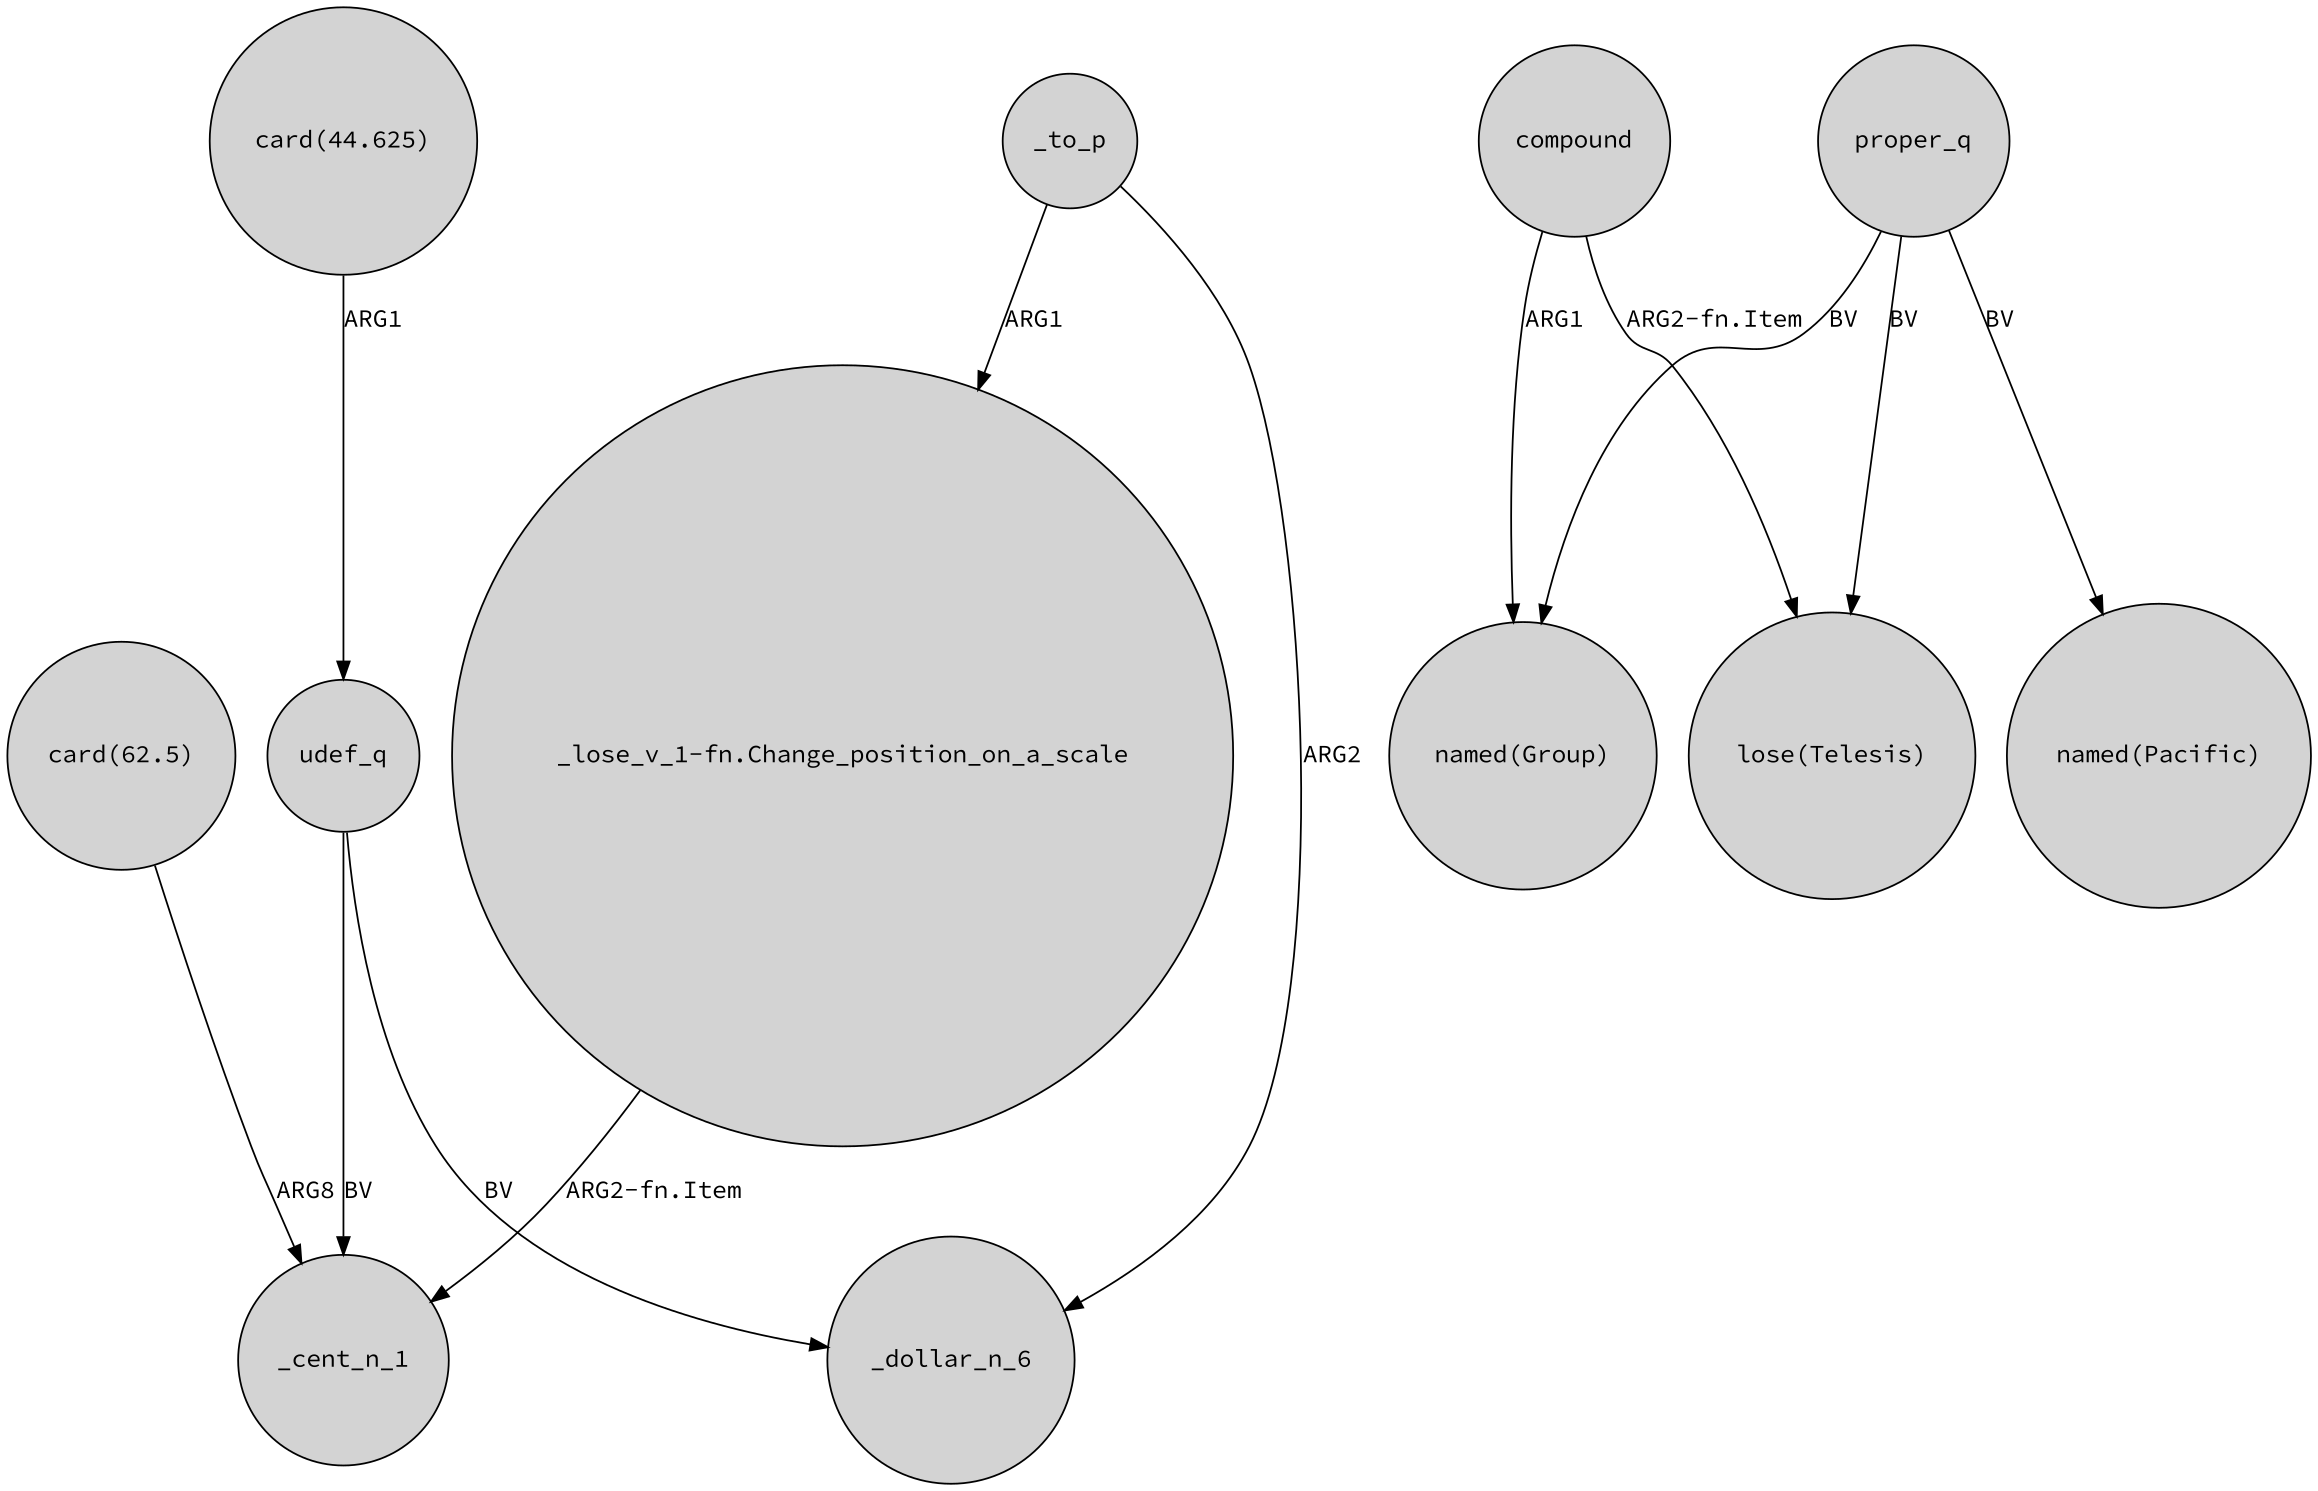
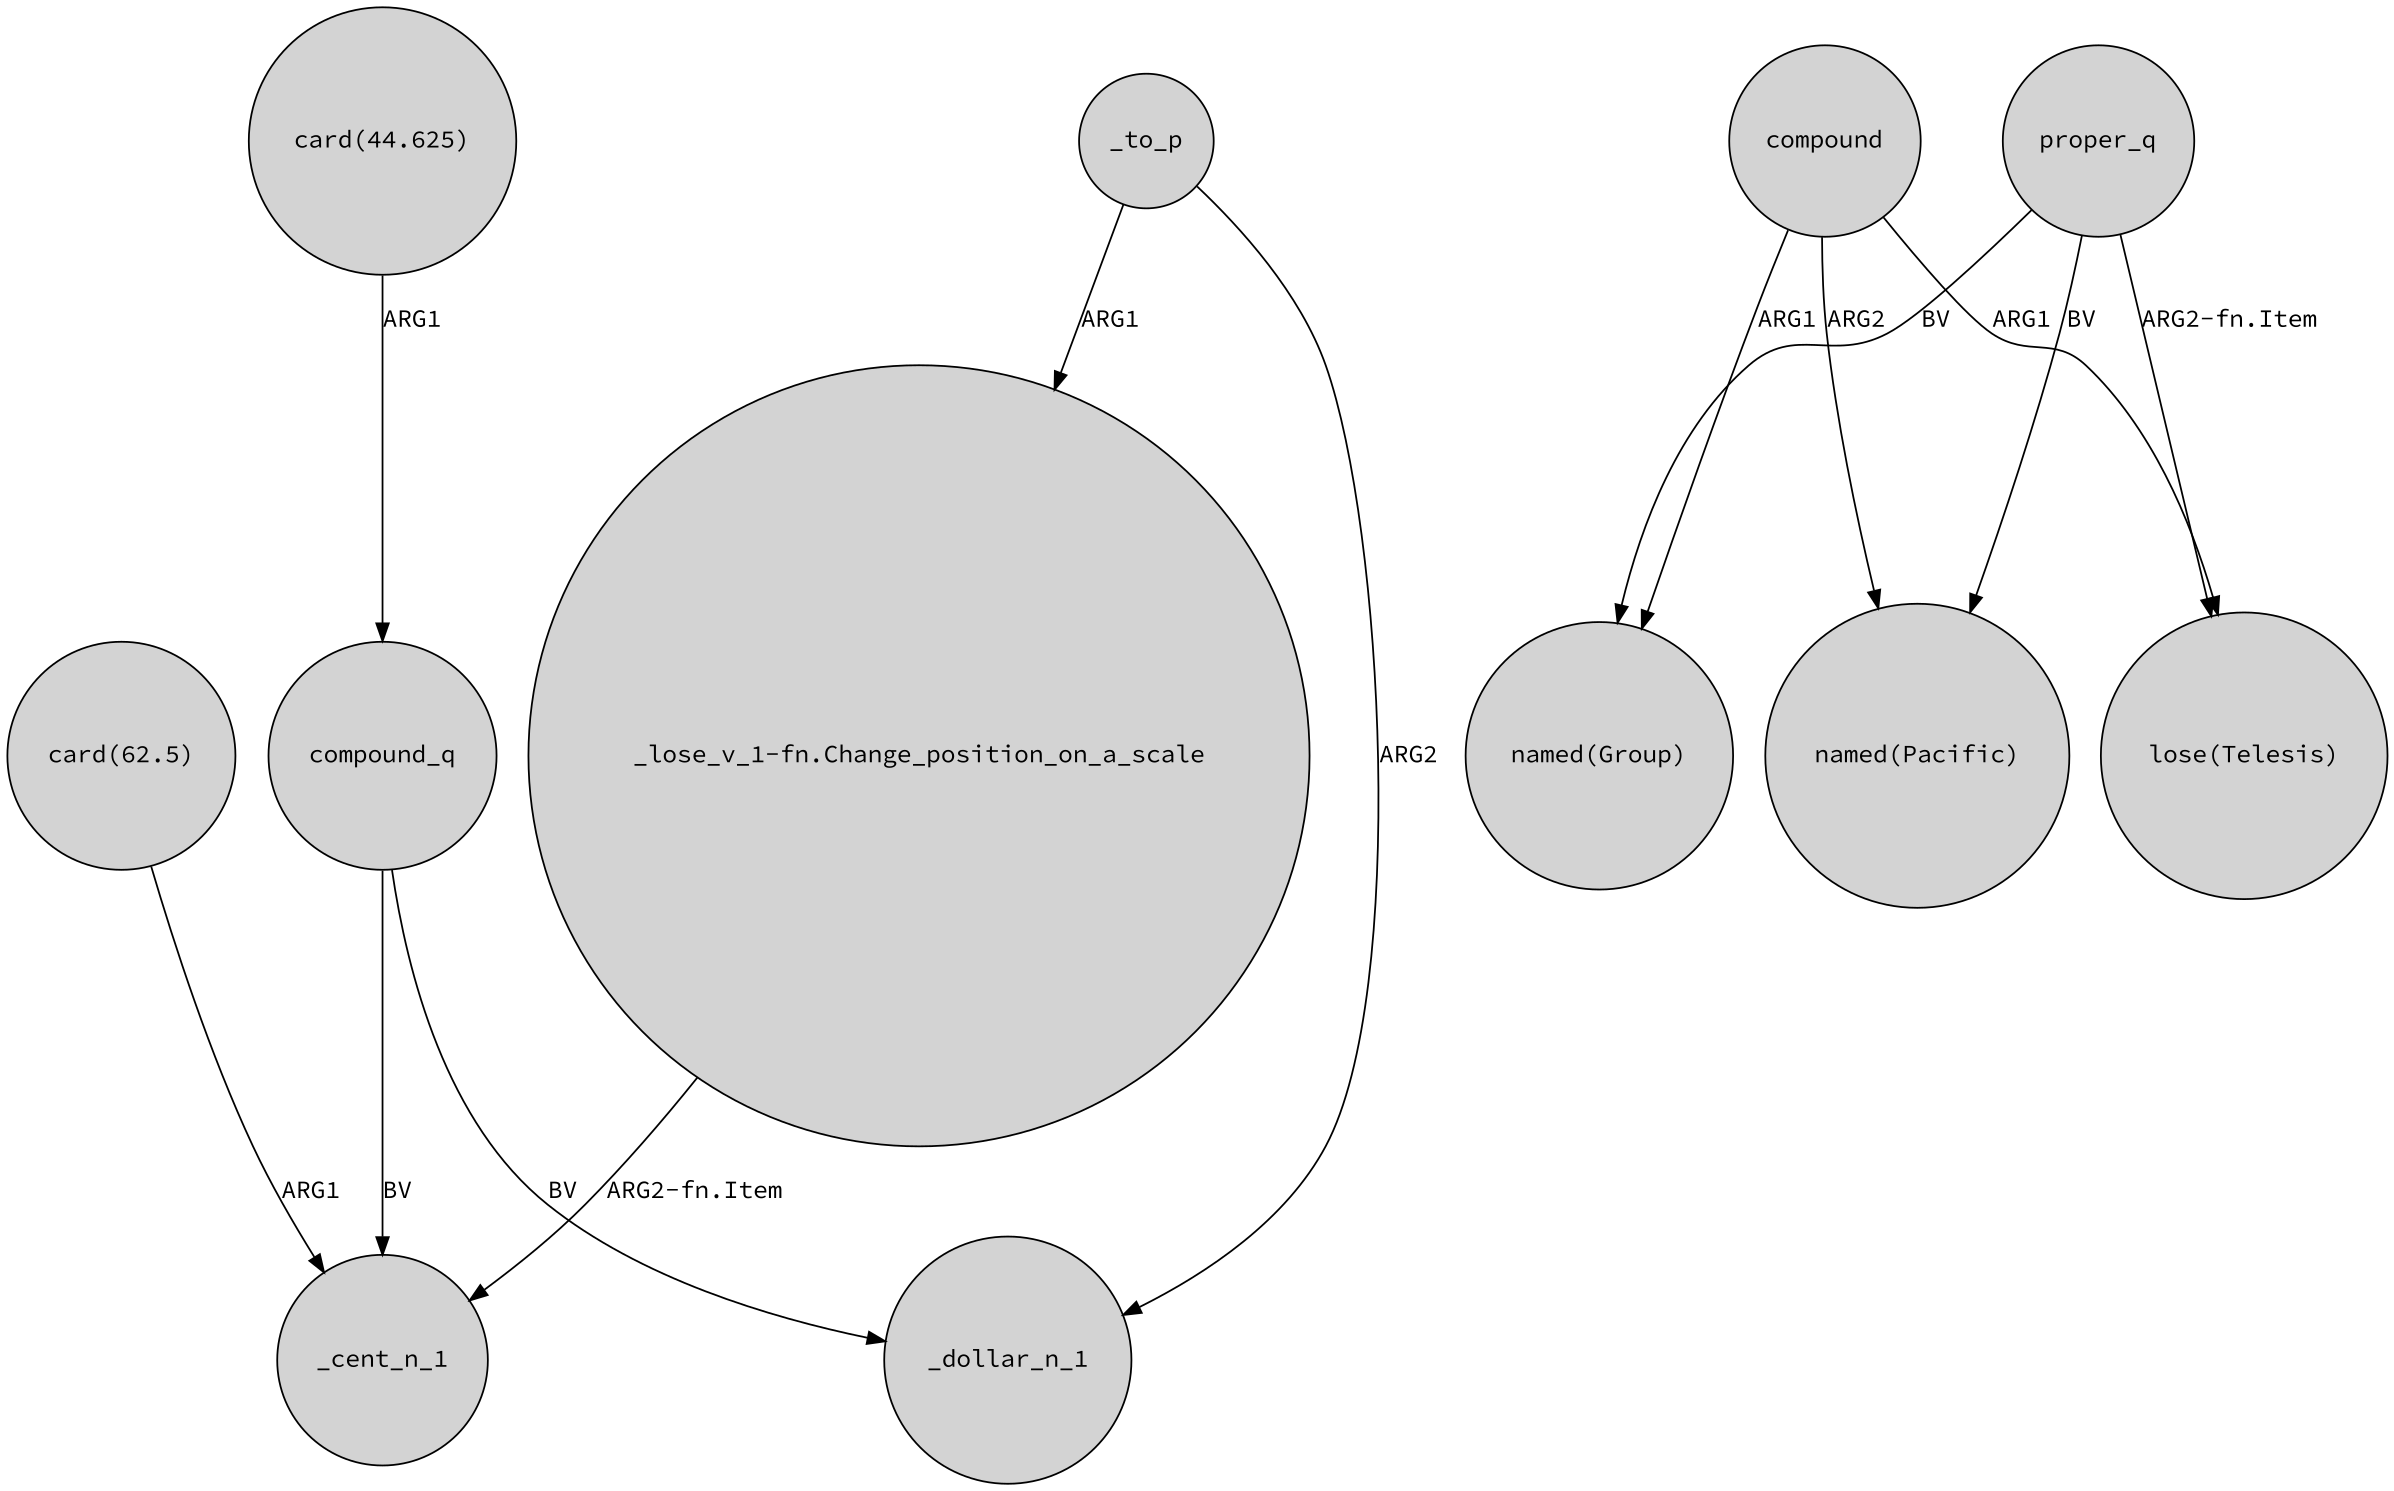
edge "compound" -> "lose(Telesis)": label "ARG2-fn.Item" -> "ARG1"
edge "proper_q" -> "lose(Telesis)": label "BV" -> "ARG2-fn.Item"
edge "compound" -> "named(Pacific)": added, label "ARG2"
node "udef_q": label "udef_q" -> "compound_q"
edge "card(62.5)" -> "_cent_n_1": label "ARG8" -> "ARG1"
node "_dollar_n_6": label "_dollar_n_6" -> "_dollar_n_1"
